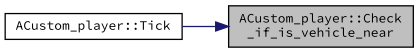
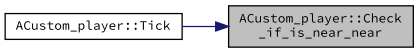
node "ACustom_player::Check _if_is_vehicle_near": label "ACustom_player::Check _if_is_vehicle_near" -> "ACustom_player::Check _if_is_near_near"
